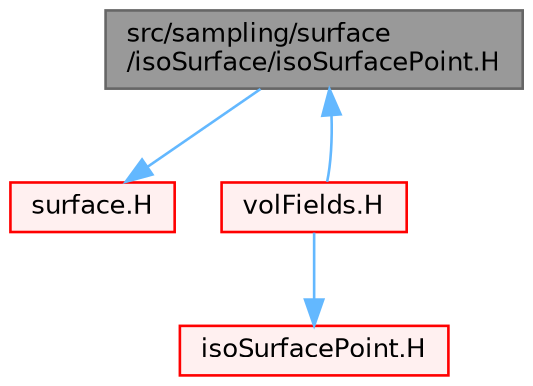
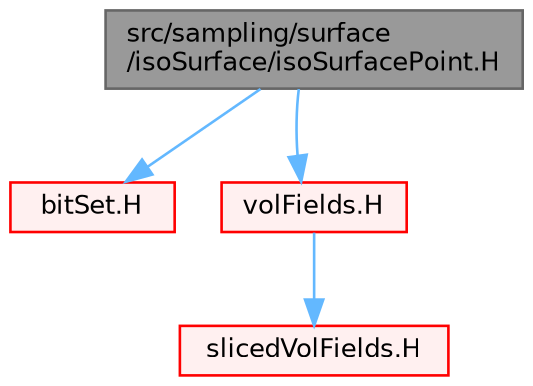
edge "volFields.H" -> "src/sampling/surface /isoSurface/isoSurfacePoint.H": reversed
node "surface.H": label "surface.H" -> "bitSet.H"
node "isoSurfacePoint.H": label "isoSurfacePoint.H" -> "slicedVolFields.H"
